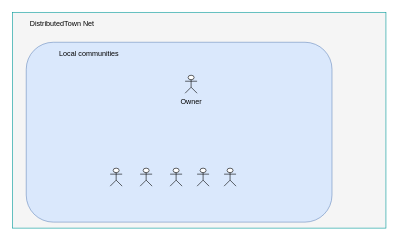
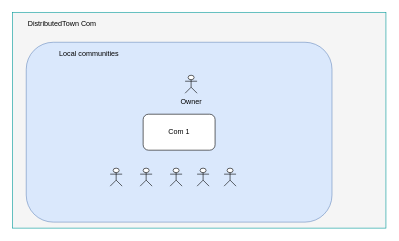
node "DistributedTown Net": label "DistributedTown Net" -> "DistributedTown Com"
node "Com 1": added
